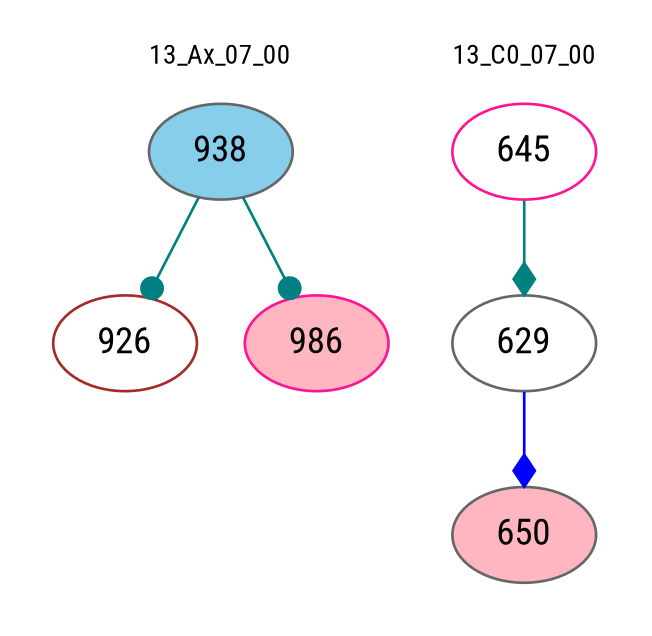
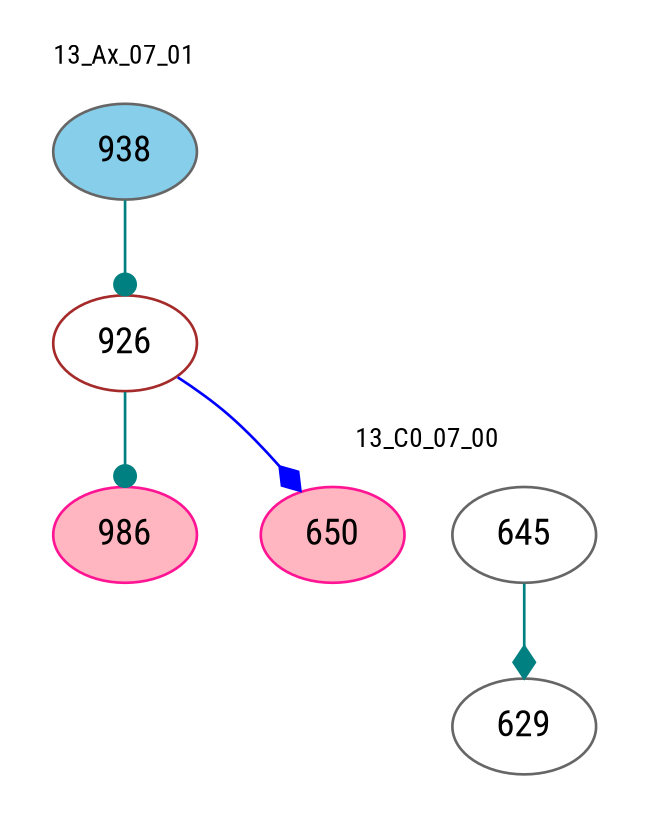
cluster "13_Ax_07_00": label "13_Ax_07_00" -> "13_Ax_07_01"
node "645": color deeppink -> gray40
edge "938" -> "986": now "926" -> "986"
edge "629" -> "650": now "926" -> "650"
node "650": color gray40 -> deeppink
